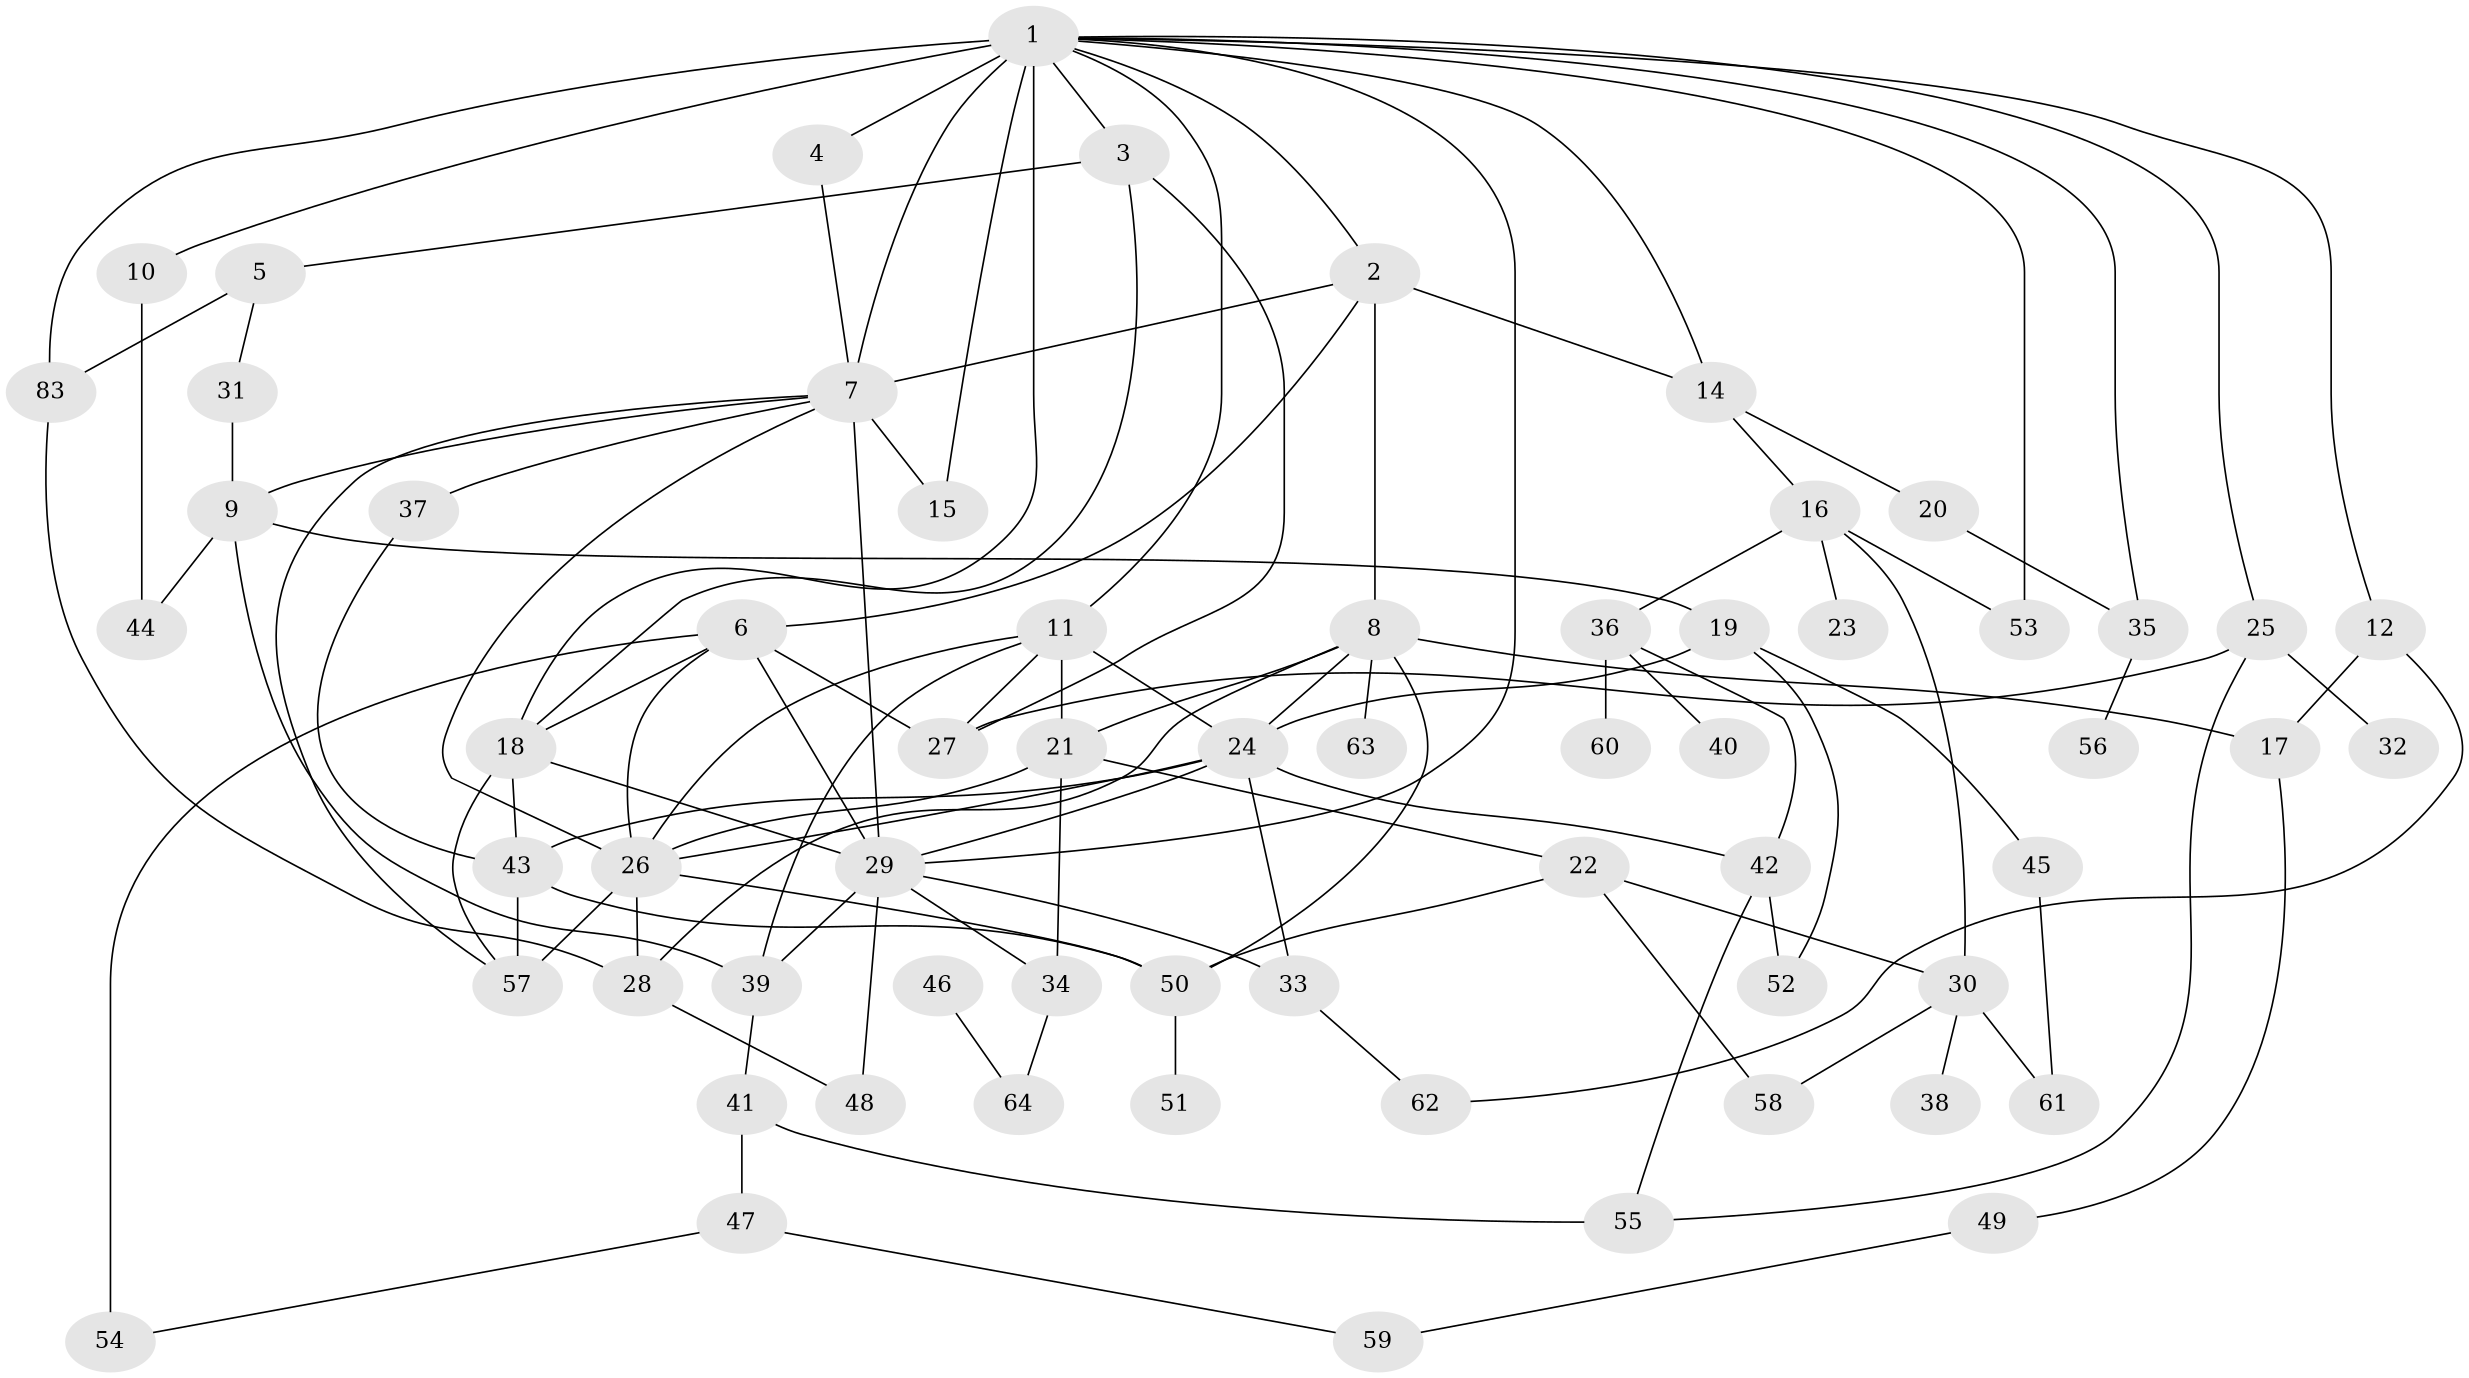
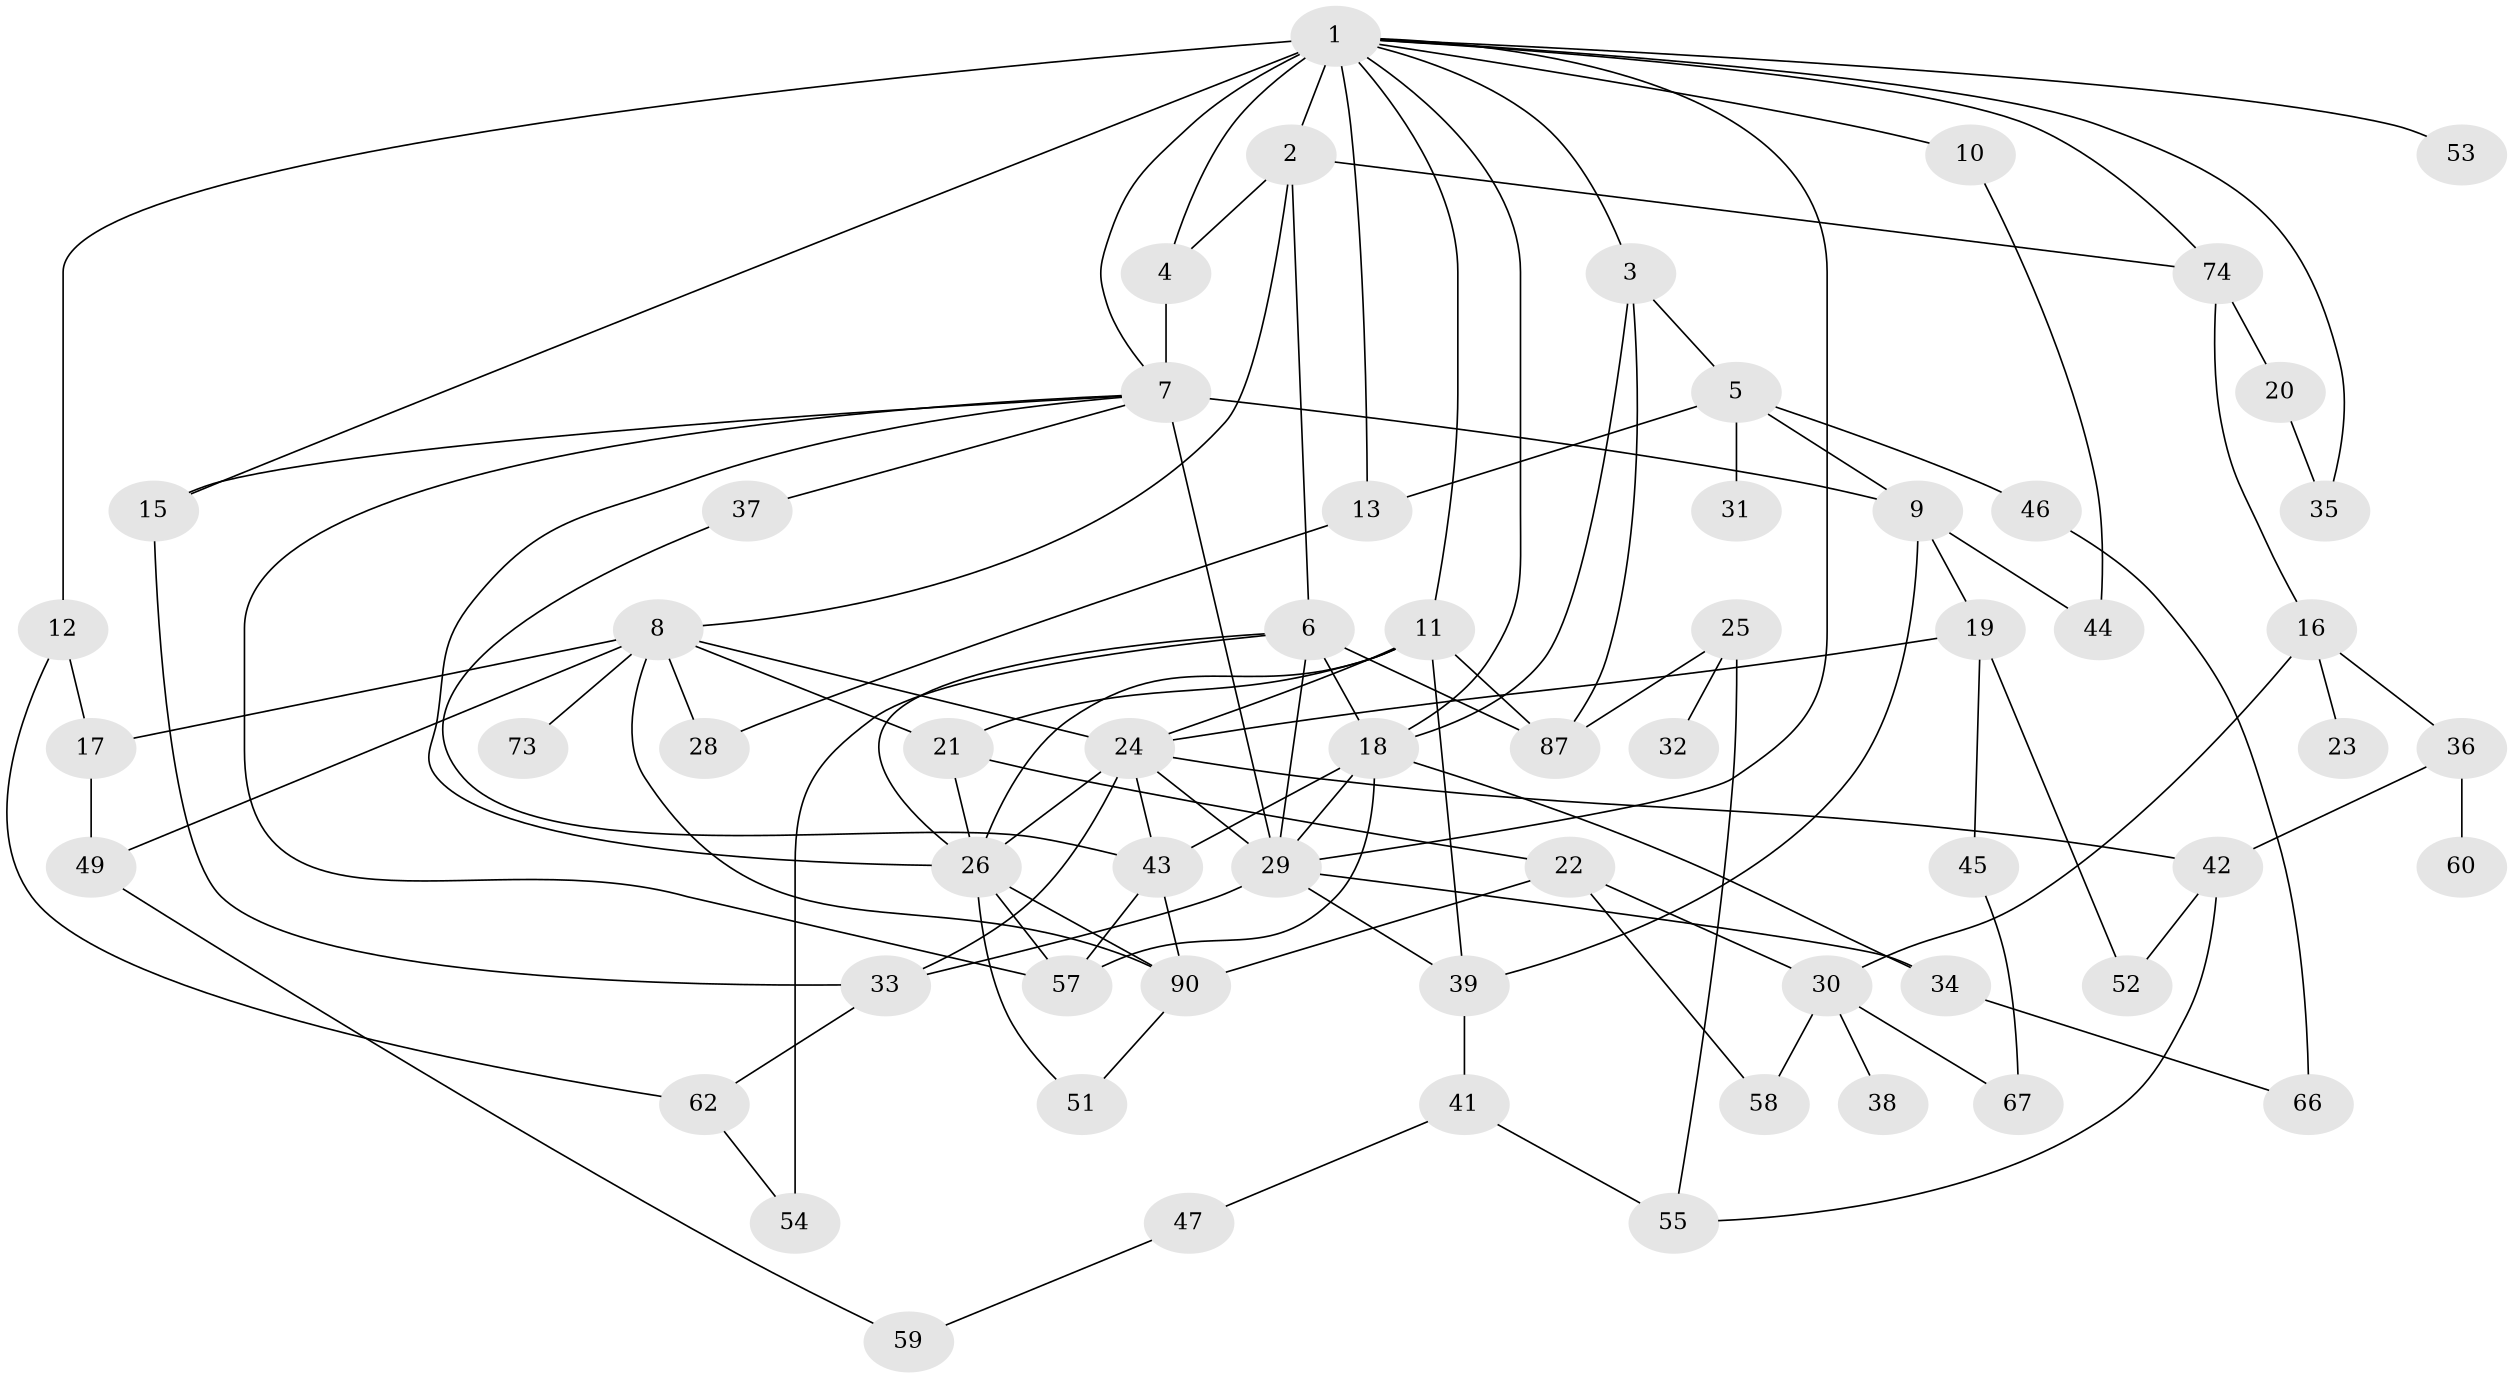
edge "1" -- "25": removed
edge "2" -- "7": now "2" -- "4"
node "83": label "83" -> "13"
node "14": label "14" -> "74"
edge "5" -- "46": added
edge "31" -- "9": now "5" -- "9"
edge "16" -- "53": removed
edge "8" -- "49": added
node "27": label "27" -> "87"
node "63": label "63" -> "73"
node "40": removed
node "56": removed
edge "21" -- "34": now "18" -- "34"
edge "26" -- "28": now "26" -- "51"
edge "15" -- "33": added
node "50": label "50" -> "90"
node "48": removed
node "64": label "64" -> "66"
node "61": label "61" -> "67"
edge "47" -- "54": now "62" -- "54"
